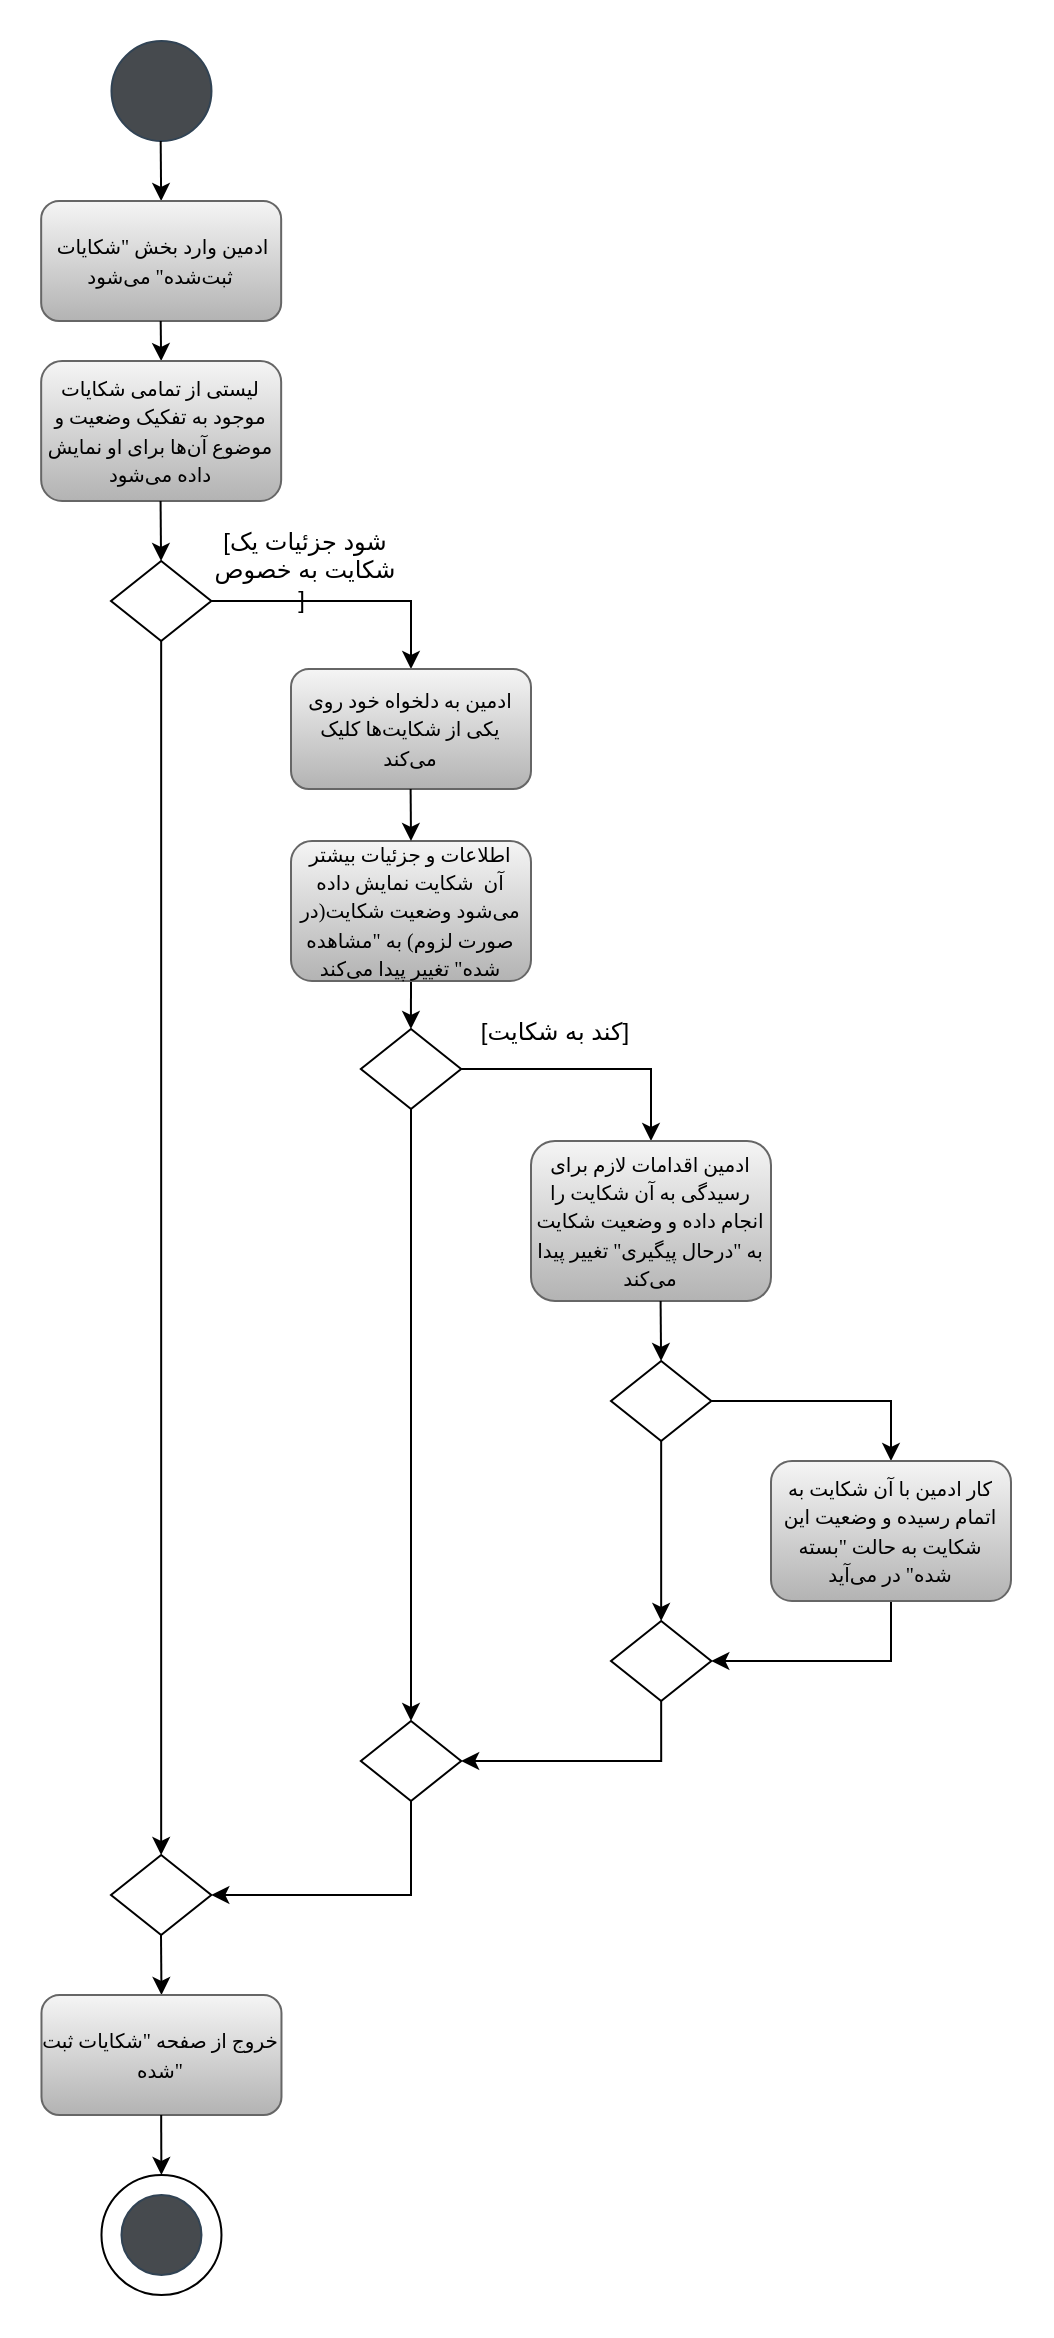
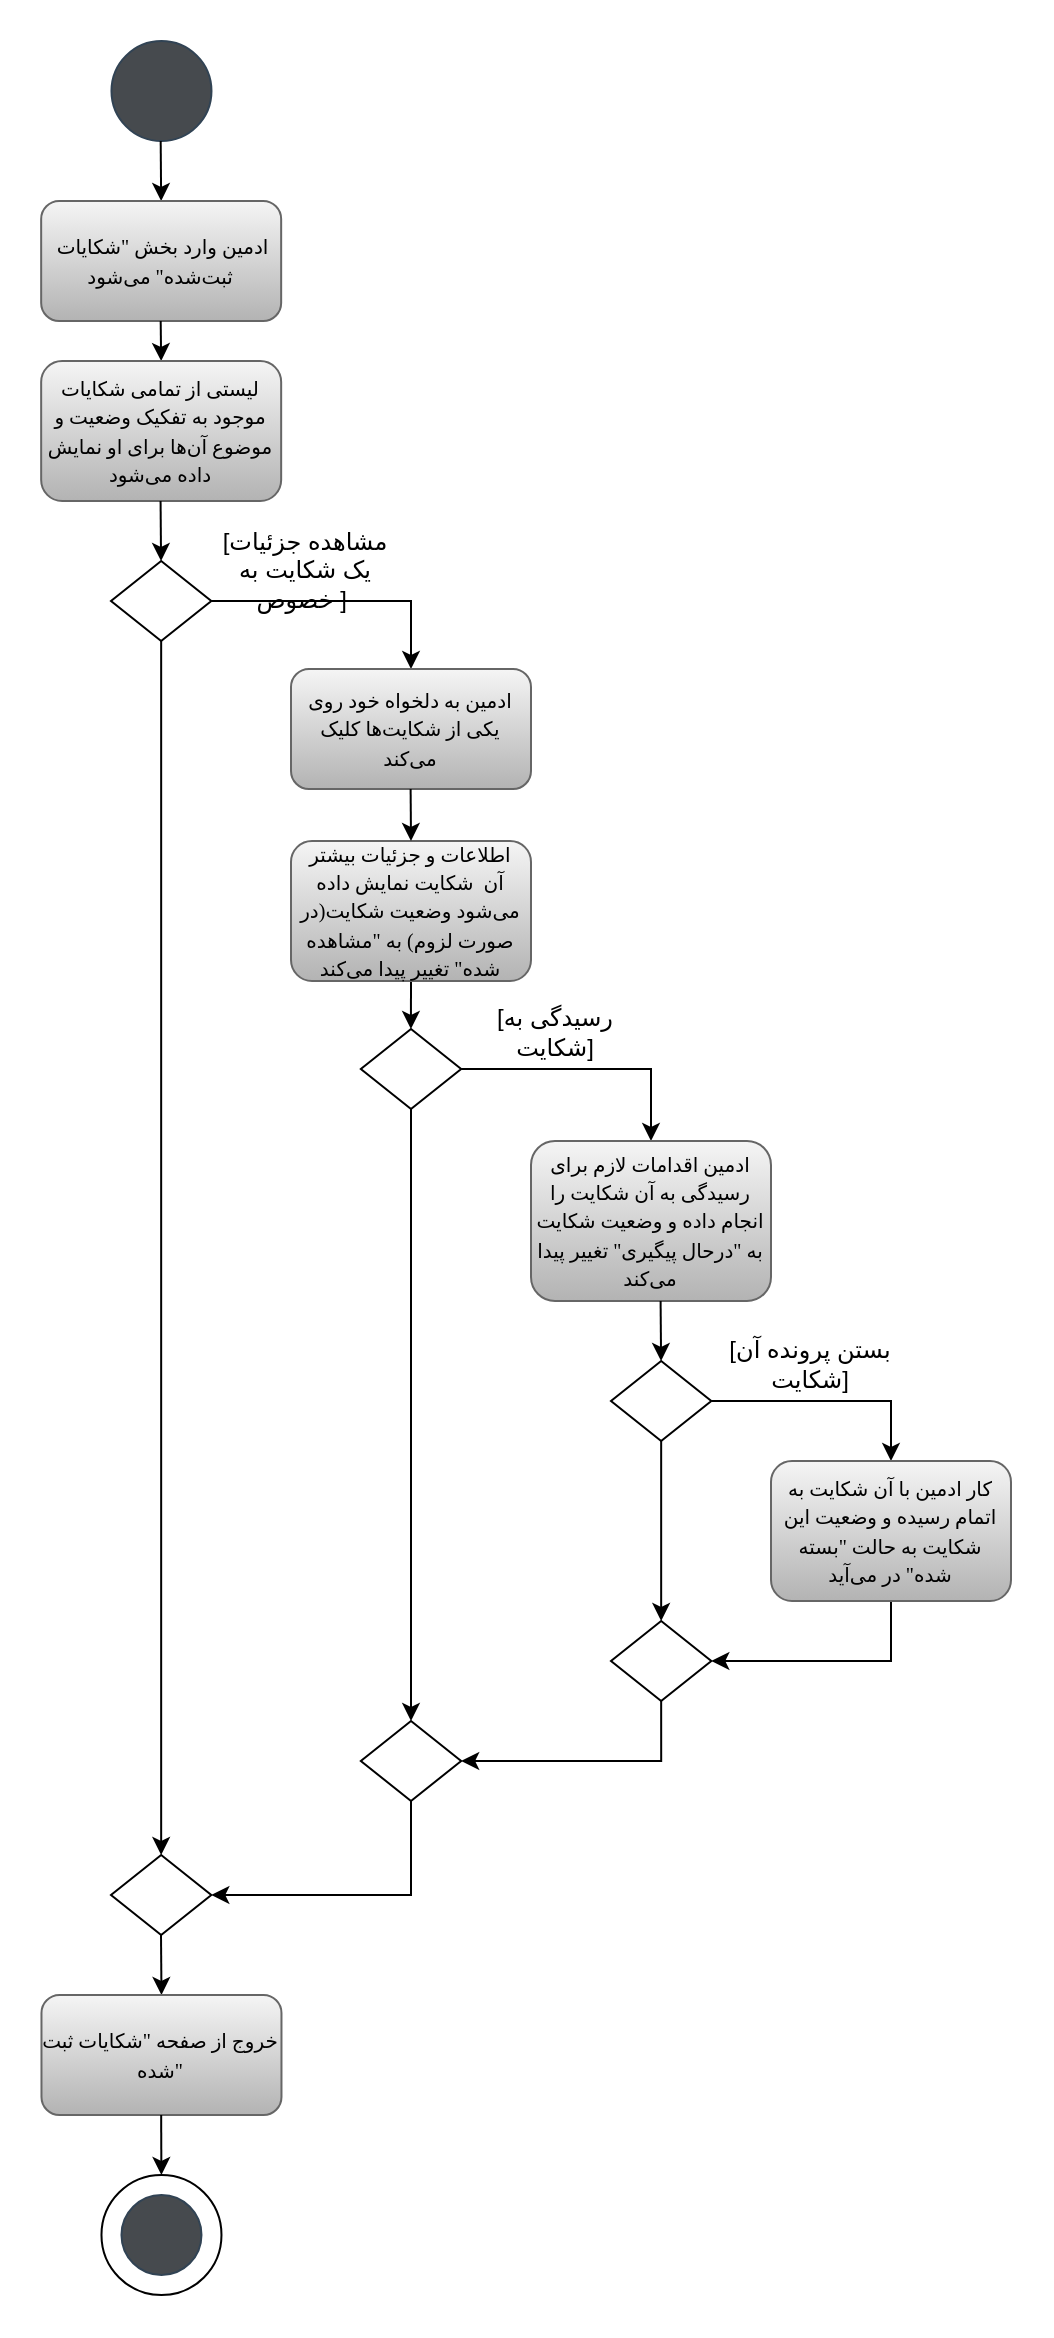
node "[شود جزئیات یک شکایت به خصوص ]": label "[شود جزئیات یک شکایت به خصوص ]" -> "[مشاهده جزئیات یک شکایت به خصوص ]"
node "[کند به شکایت]": label "[کند به شکایت]" -> "[رسیدگی به شکایت]"
node "[بستن پرونده آن شکایت]": added
